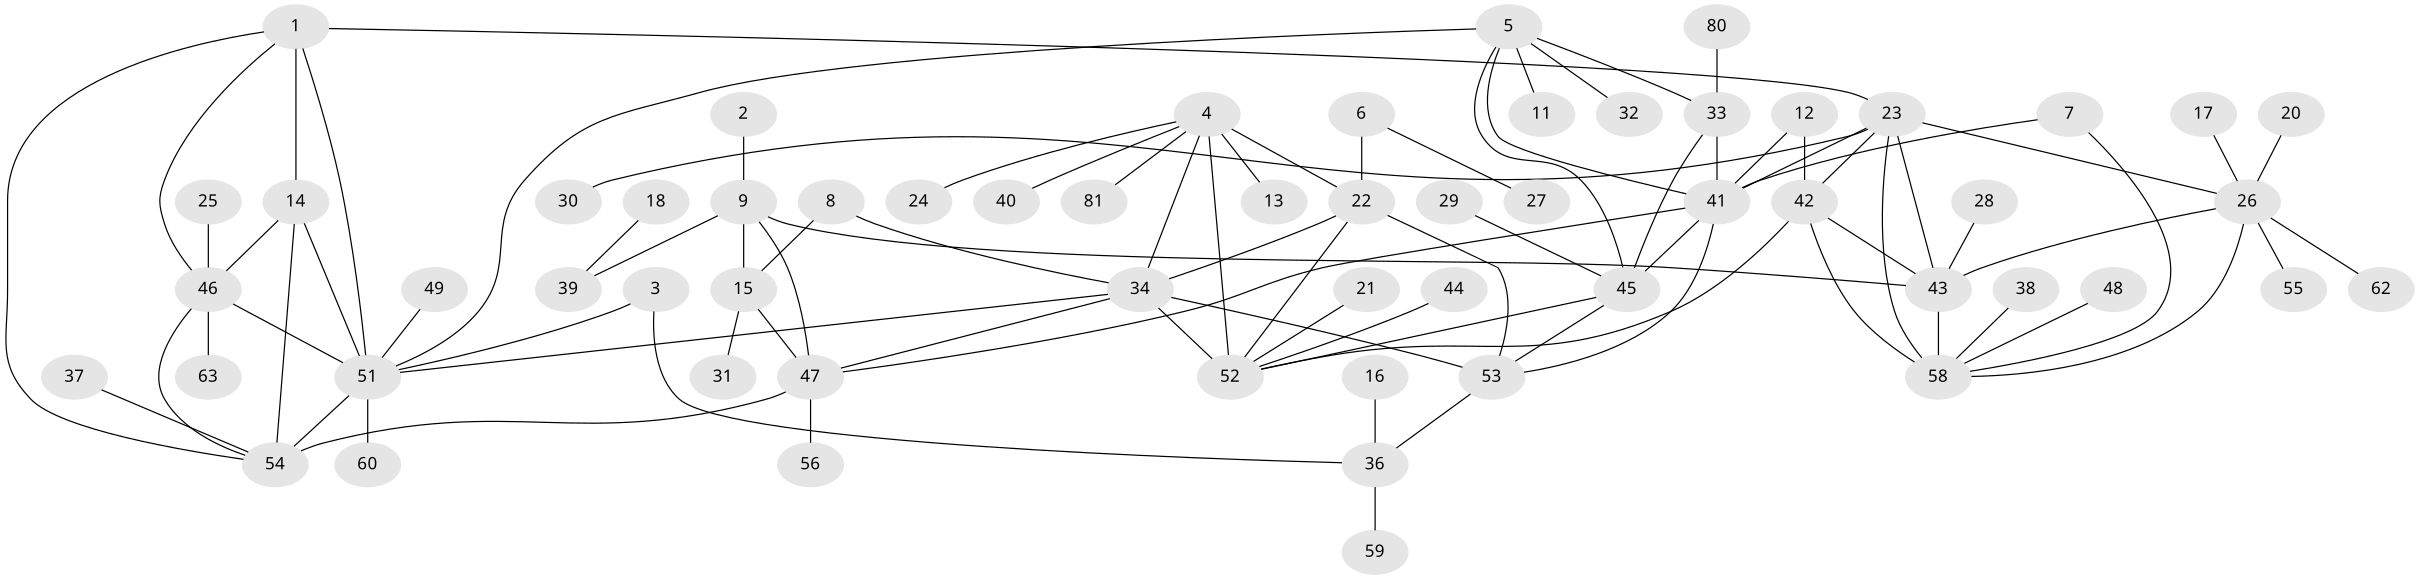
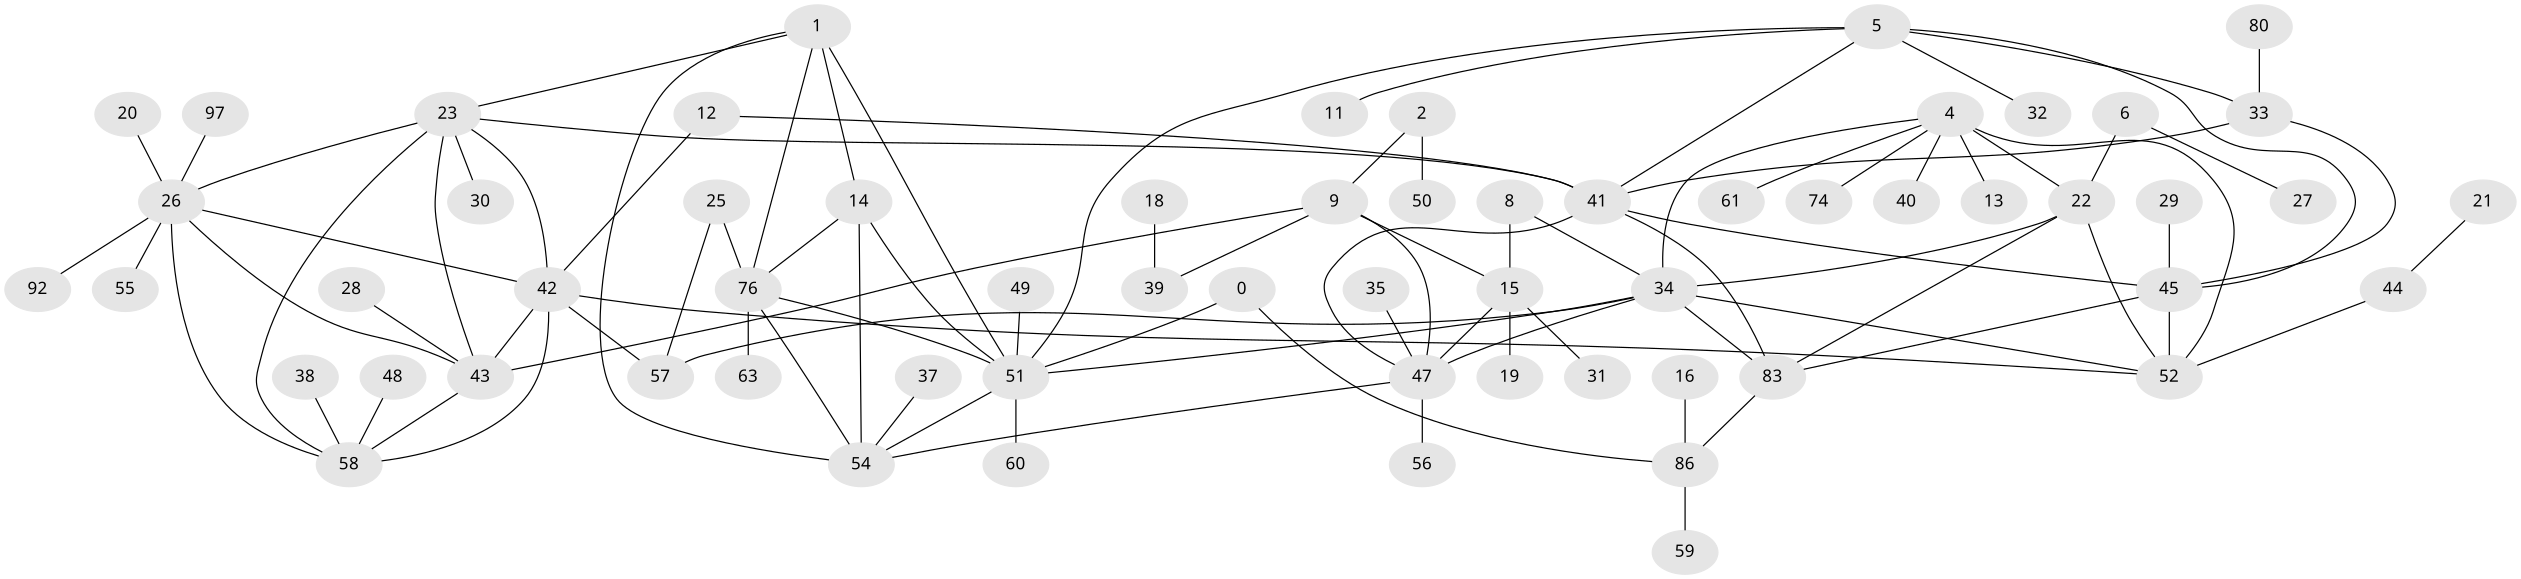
node "7": removed
node "17": label "17" -> "97"
node "24": label "24" -> "74"
node "81": label "81" -> "61"
node "50": added
edge "26" -- "42": added
node "46": label "46" -> "76"
node "3": label "3" -> "0"
node "35": added
node "62": label "62" -> "92"
edge "21" -- "52": now "21" -- "44"
node "57": added
node "53": label "53" -> "83"
node "19": added
node "36": label "36" -> "86"
